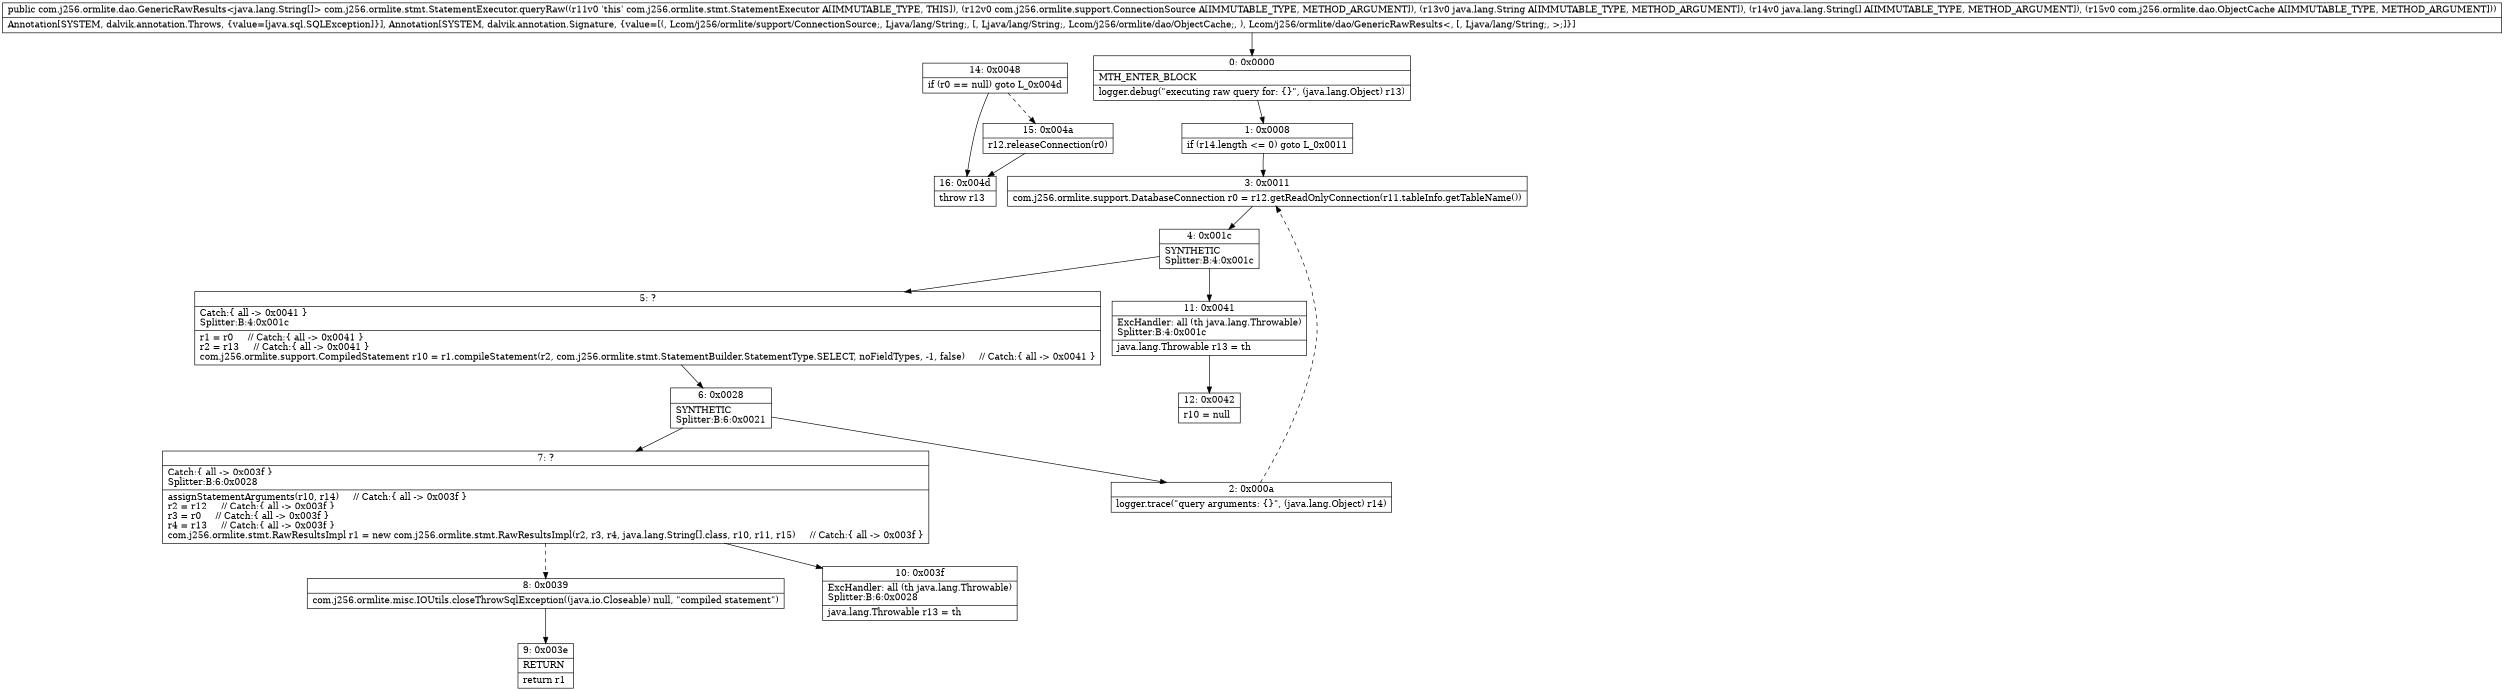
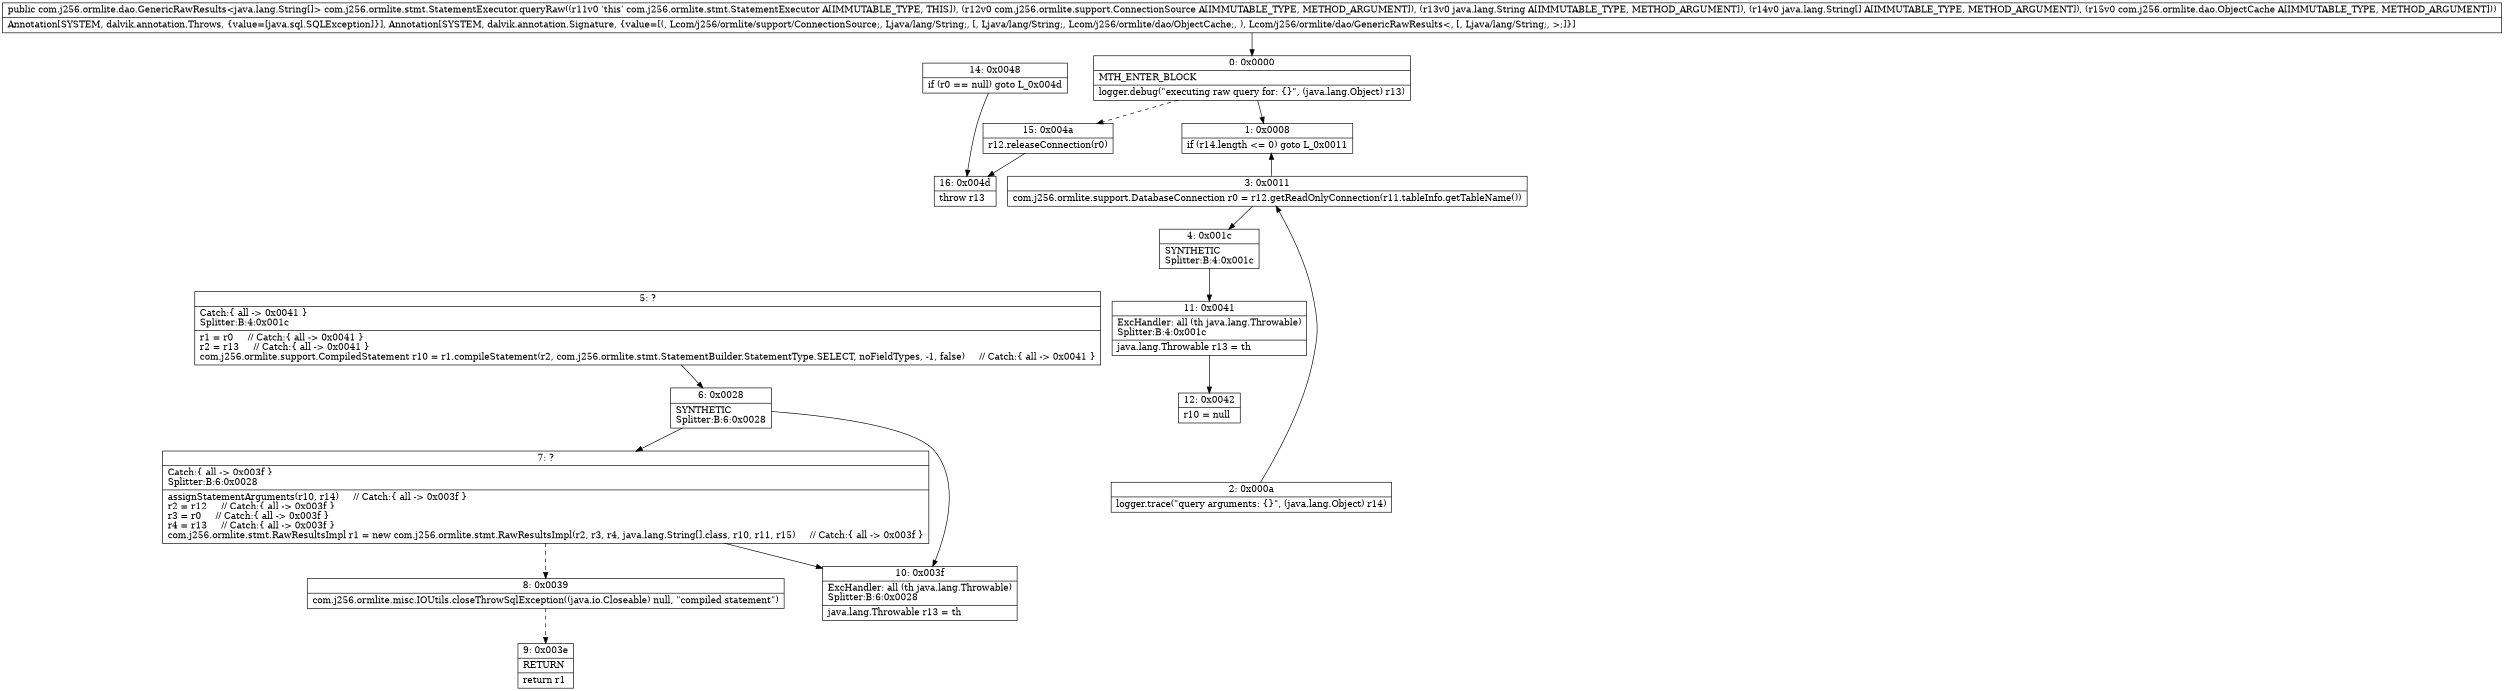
edge "14: 0x0048" -> "15: 0x004a": now "0: 0x0000" -> "15: 0x004a"
edge "1: 0x0008" -> "3: 0x0011": reversed
edge "4: 0x001c" -> "5: ?": removed
edge "2: 0x000a" -> "3: 0x0011": style dashed -> solid
node "6: 0x0028": text "Splitter:B:6:0x0021" -> "Splitter:B:6:0x0028"
edge "6: 0x0028" -> "2: 0x000a": now "6: 0x0028" -> "10: 0x003f"
edge "8: 0x0039" -> "9: 0x003e": style solid -> dashed
